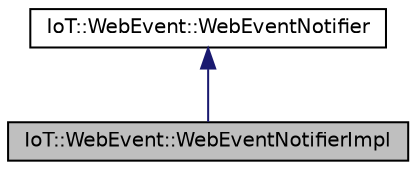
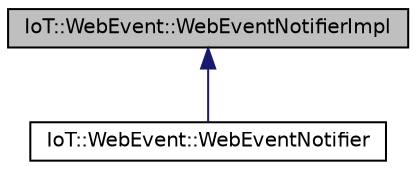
edge "IoT::WebEvent::WebEventNotifierImpl" -> "IoT::WebEvent::WebEventNotifier": reversed
